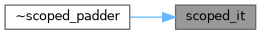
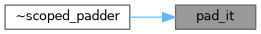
node "scoped_it": label "scoped_it" -> "pad_it"
